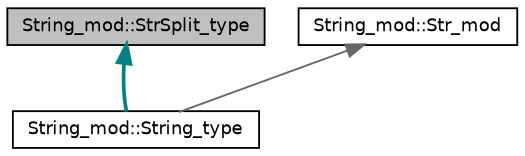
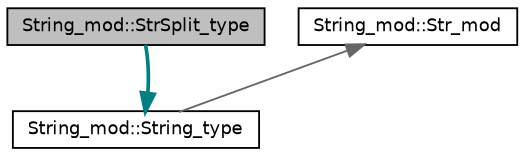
edge "String_mod::String_type" -> "String_mod::StrSplit_type": reversed
